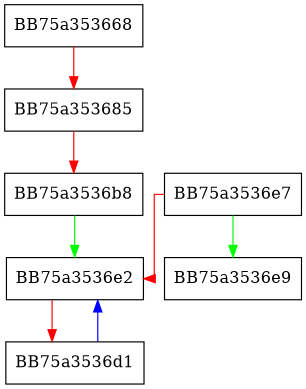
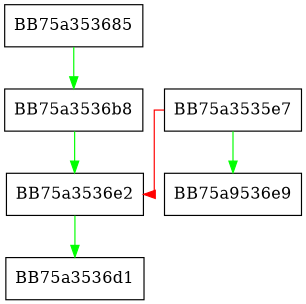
node "BB75a353668": removed
edge "BB75a353685" -> "BB75a3536b8": color red -> green
node "BB75a3536e7": label "BB75a3536e7" -> "BB75a3535e7"
node "BB75a3536e9": label "BB75a3536e9" -> "BB75a9536e9"
edge "BB75a3536e2" -> "BB75a3536d1": color red -> green
edge "BB75a3536d1" -> "BB75a3536e2": removed
